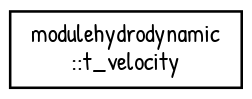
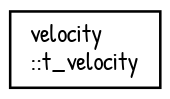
node "modulehydrodynamic ::t_velocity": label "modulehydrodynamic ::t_velocity" -> "velocity ::t_velocity"
